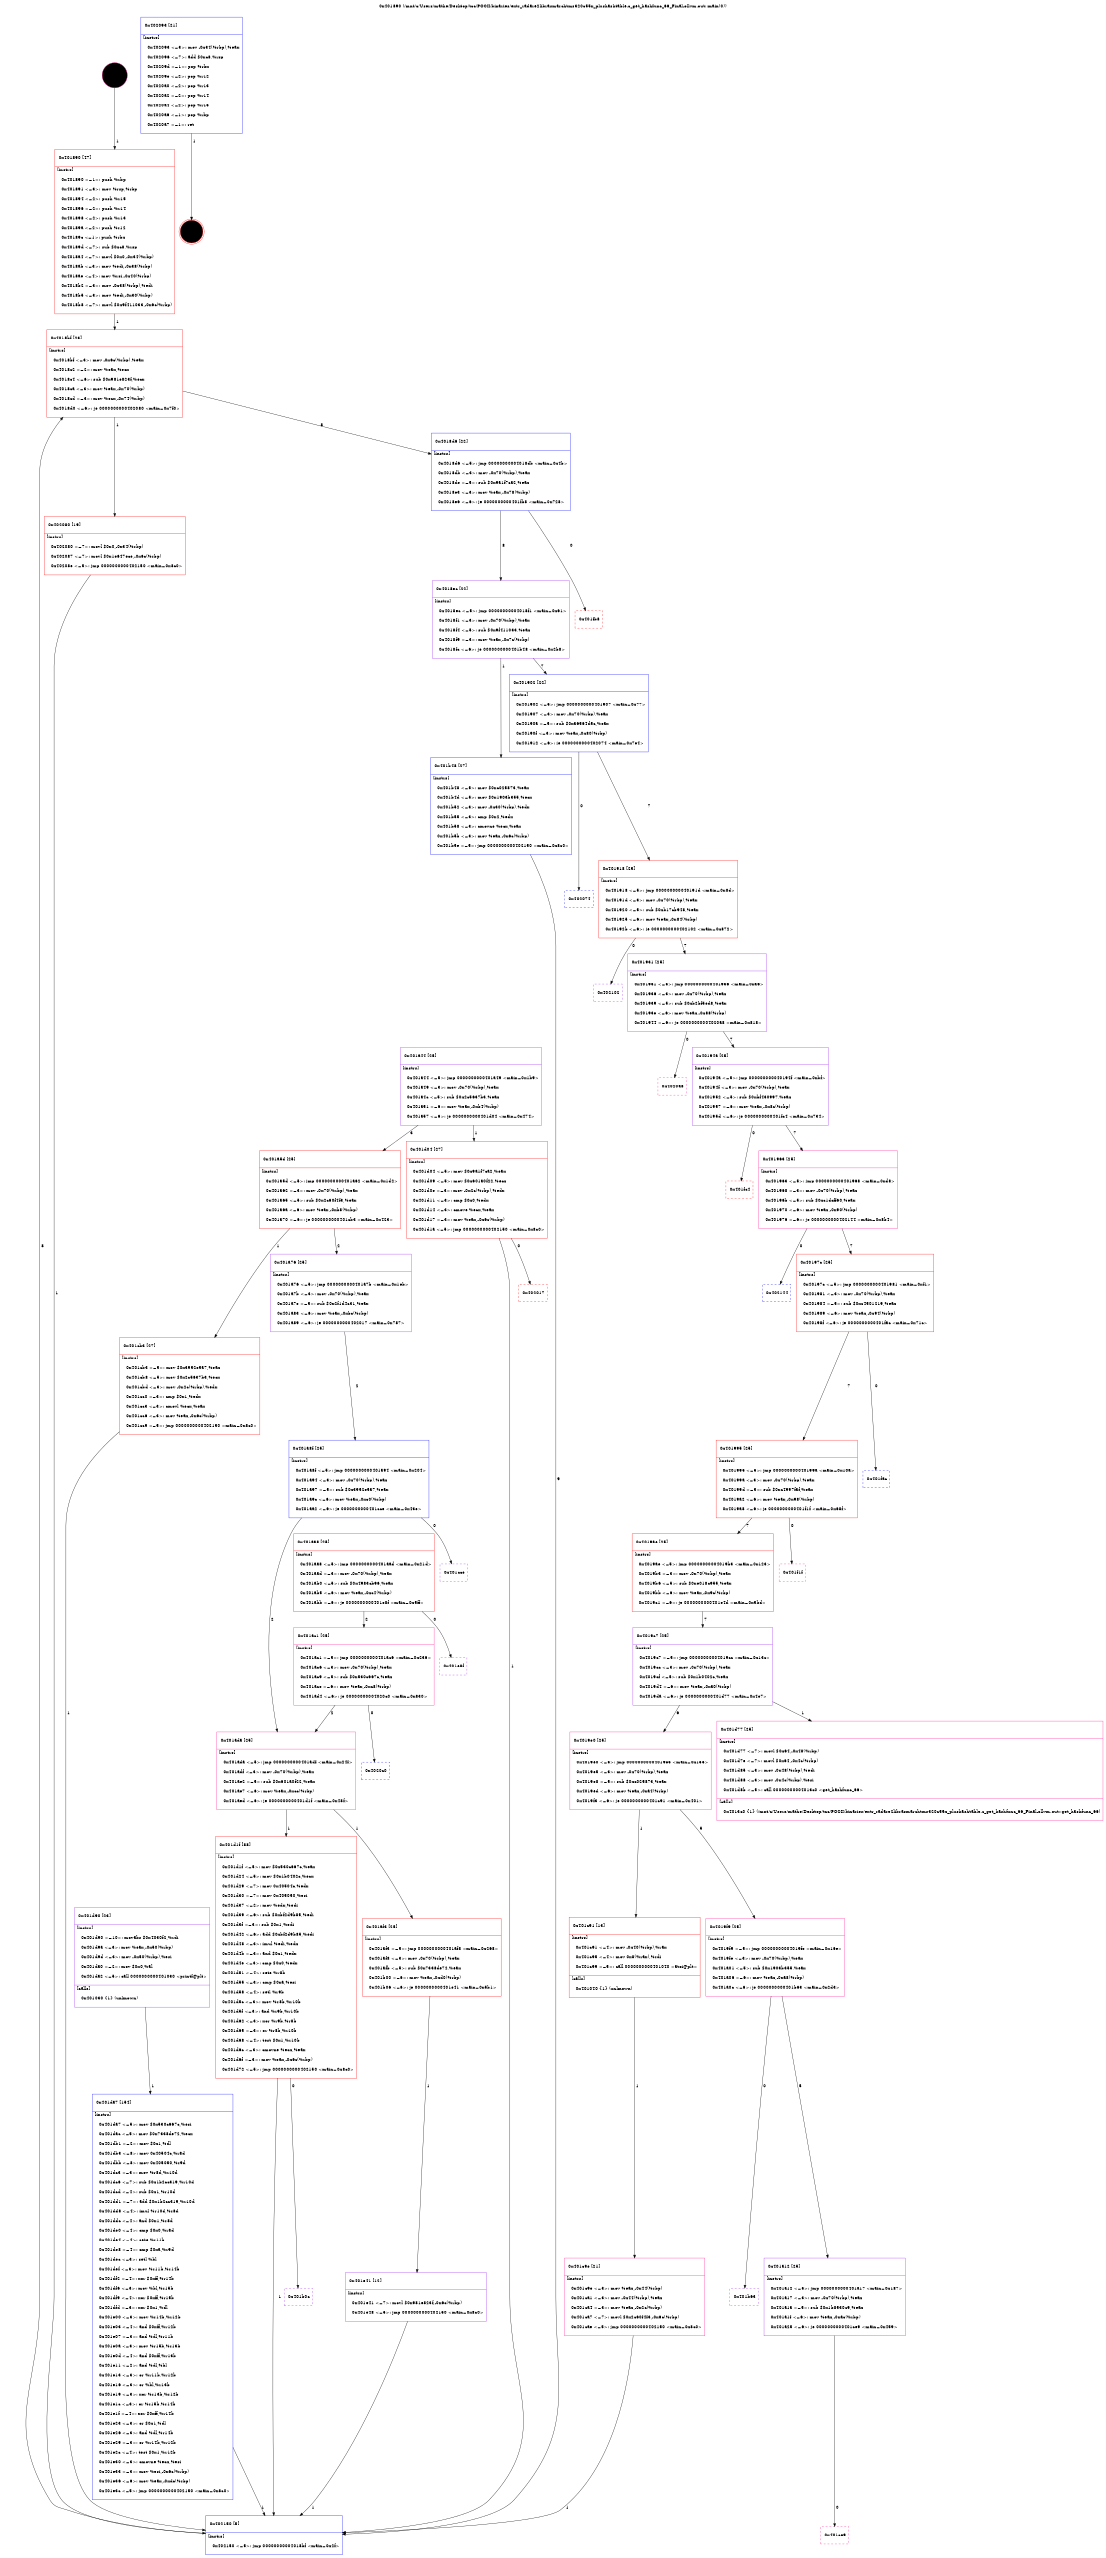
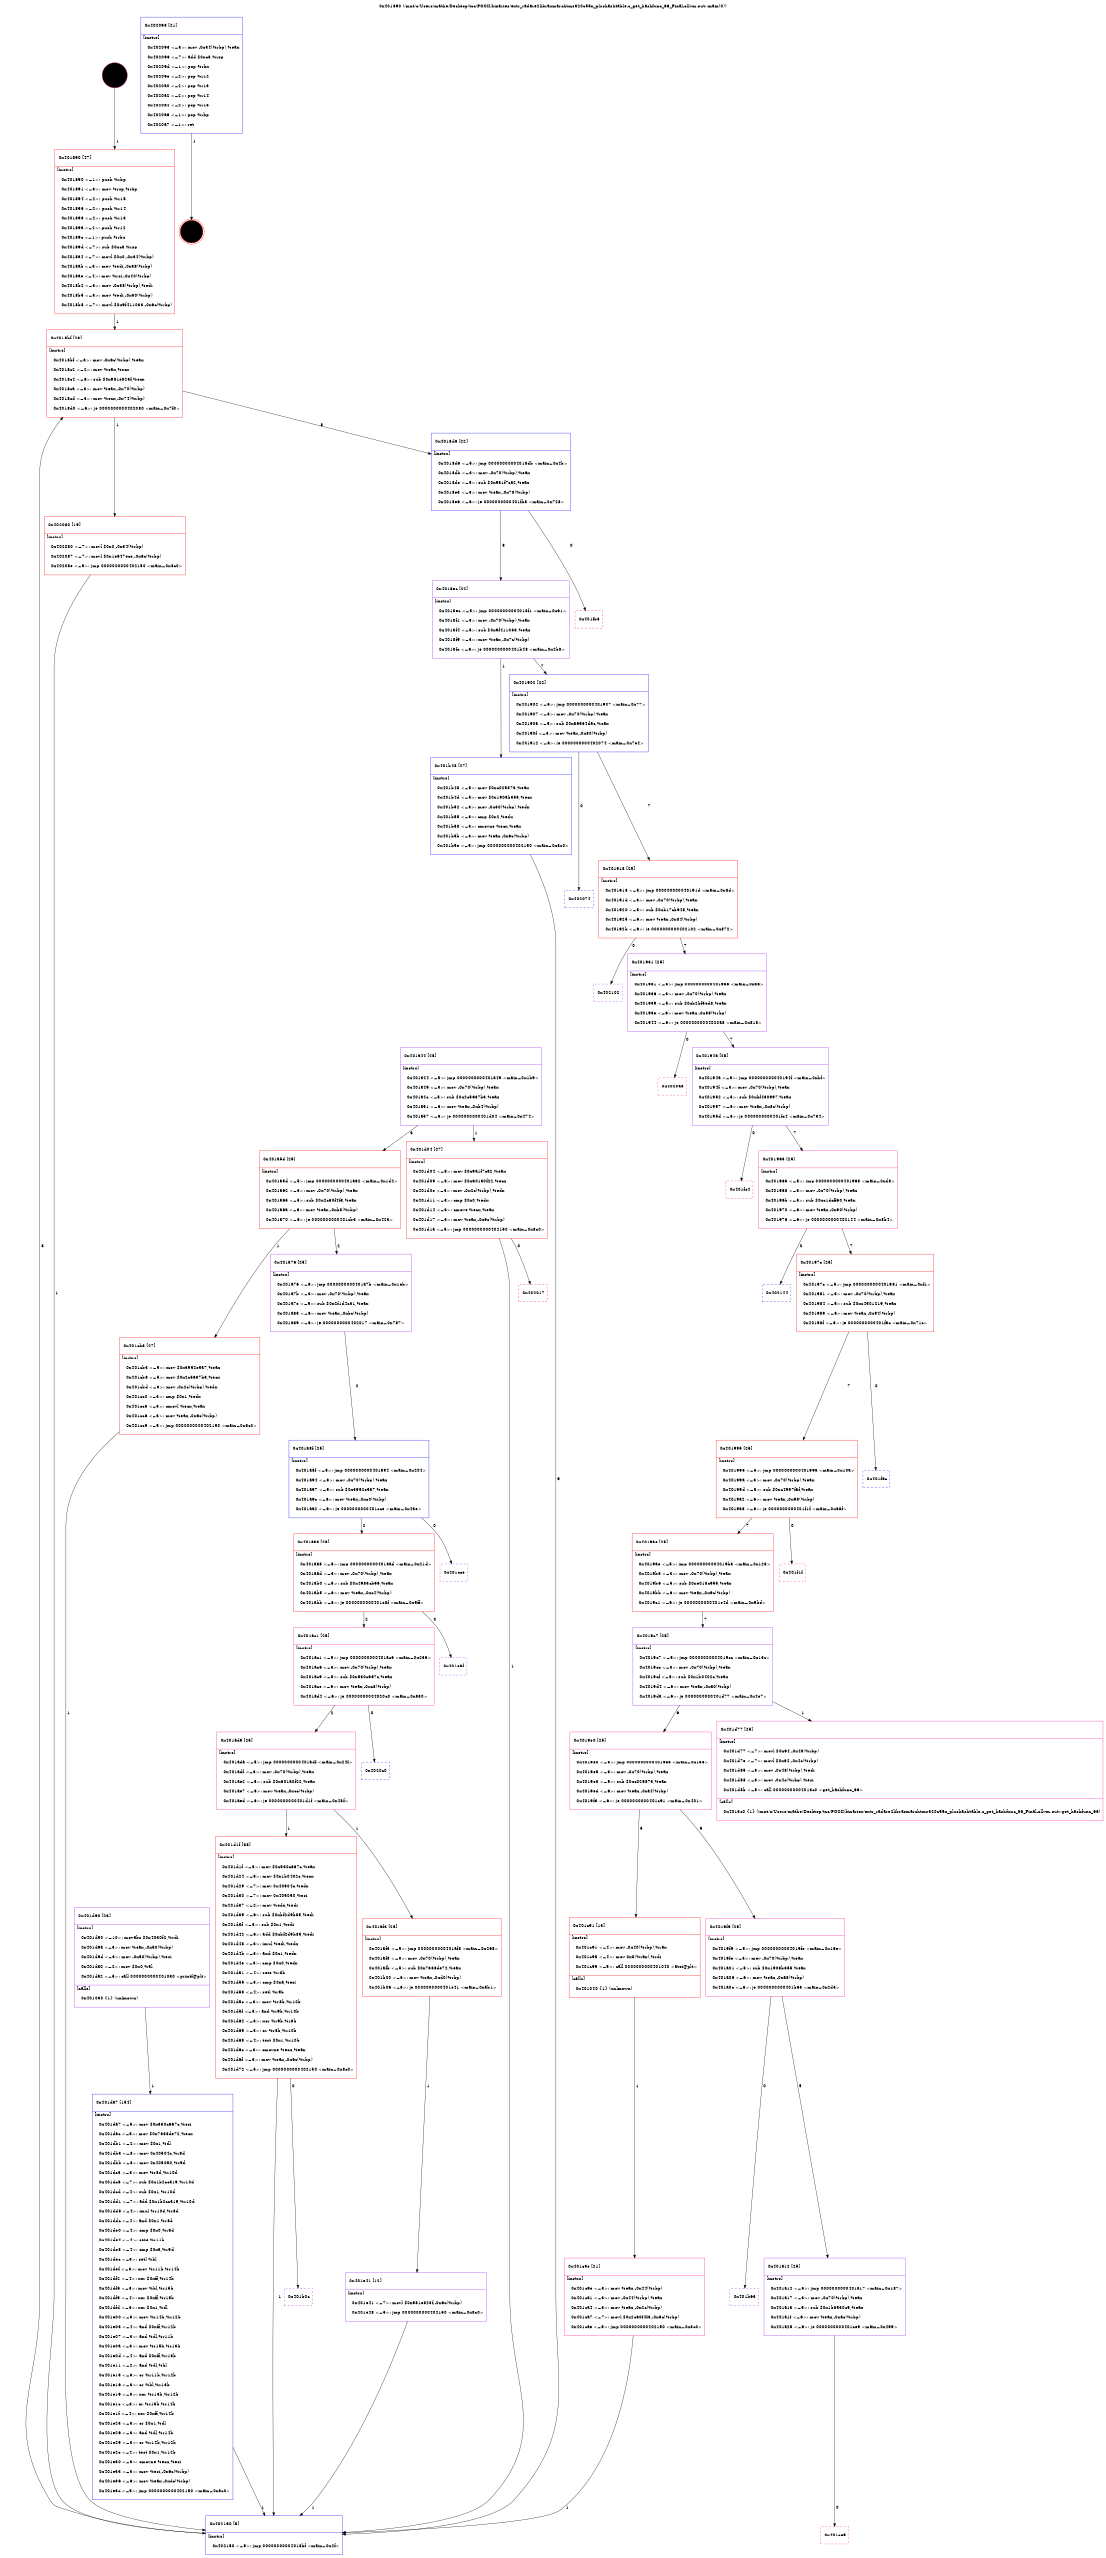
edge "0x401a8f [25]" -> "0x401ada [25]": now "0x401a8f [25]" -> "0x401aa8 [25]"
edge "0x4019e0 [25]" -> "0x401c91 [13]": label " 1" -> " 3"
